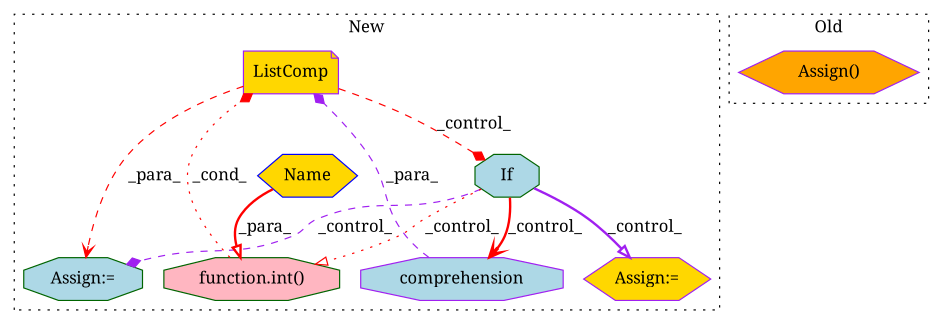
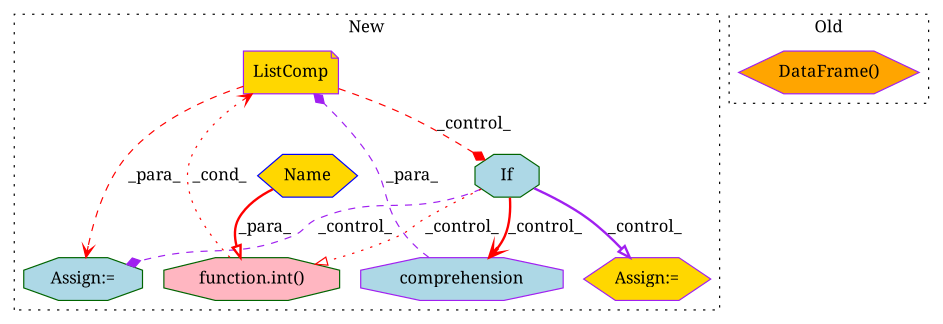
node "Assign()": label "Assign()" -> "DataFrame()"
edge "function.int()" -> "ListComp": arrowhead diamond -> vee
